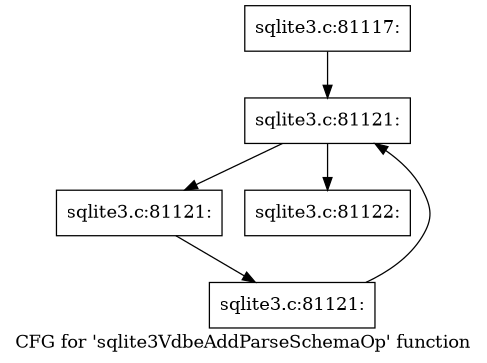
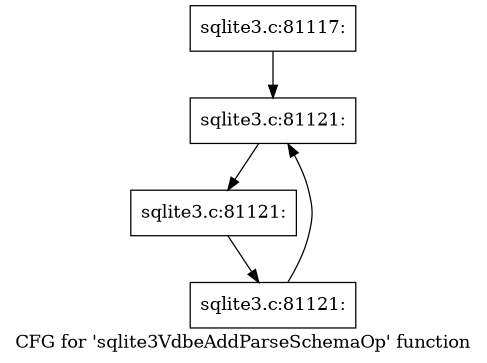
node "sqlite3.c:81122:": removed
